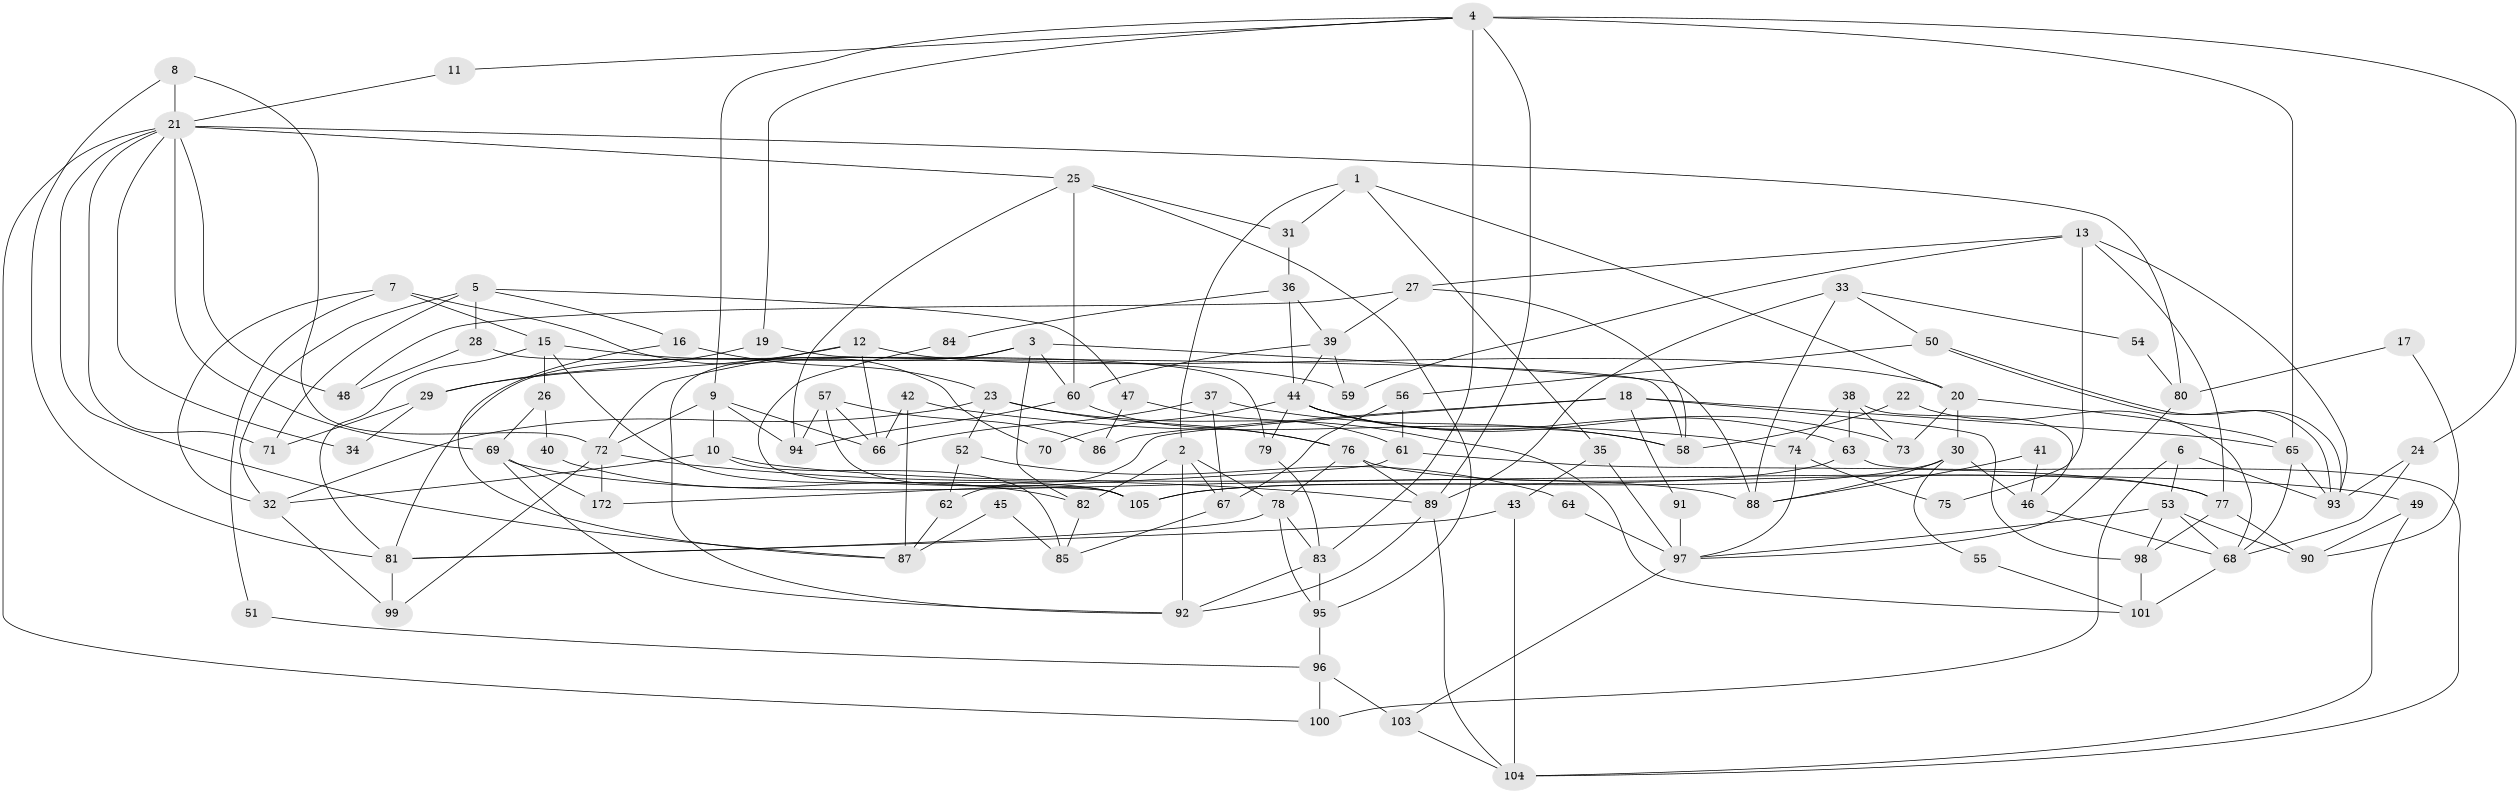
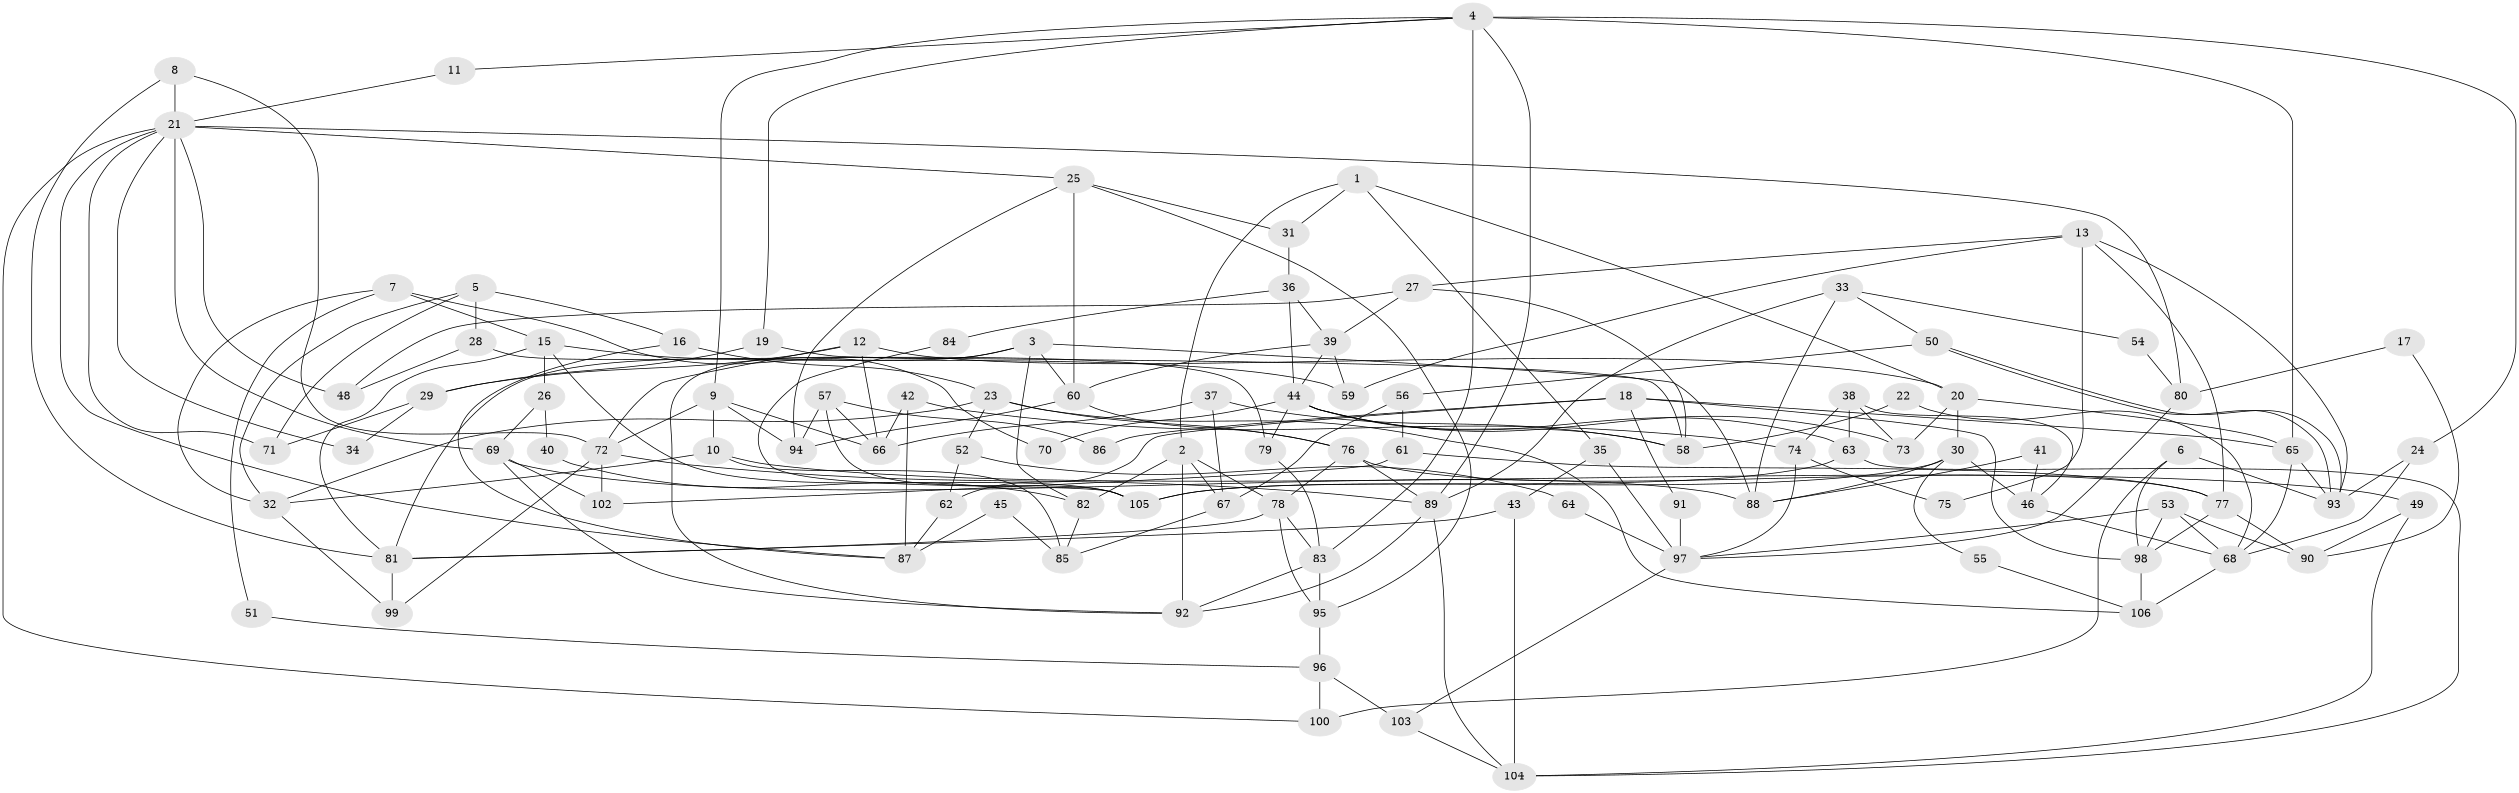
node "47": removed
edge "6" -- "53": now "6" -- "98"
node "172": label "172" -> "102"
node "101": label "101" -> "106"
